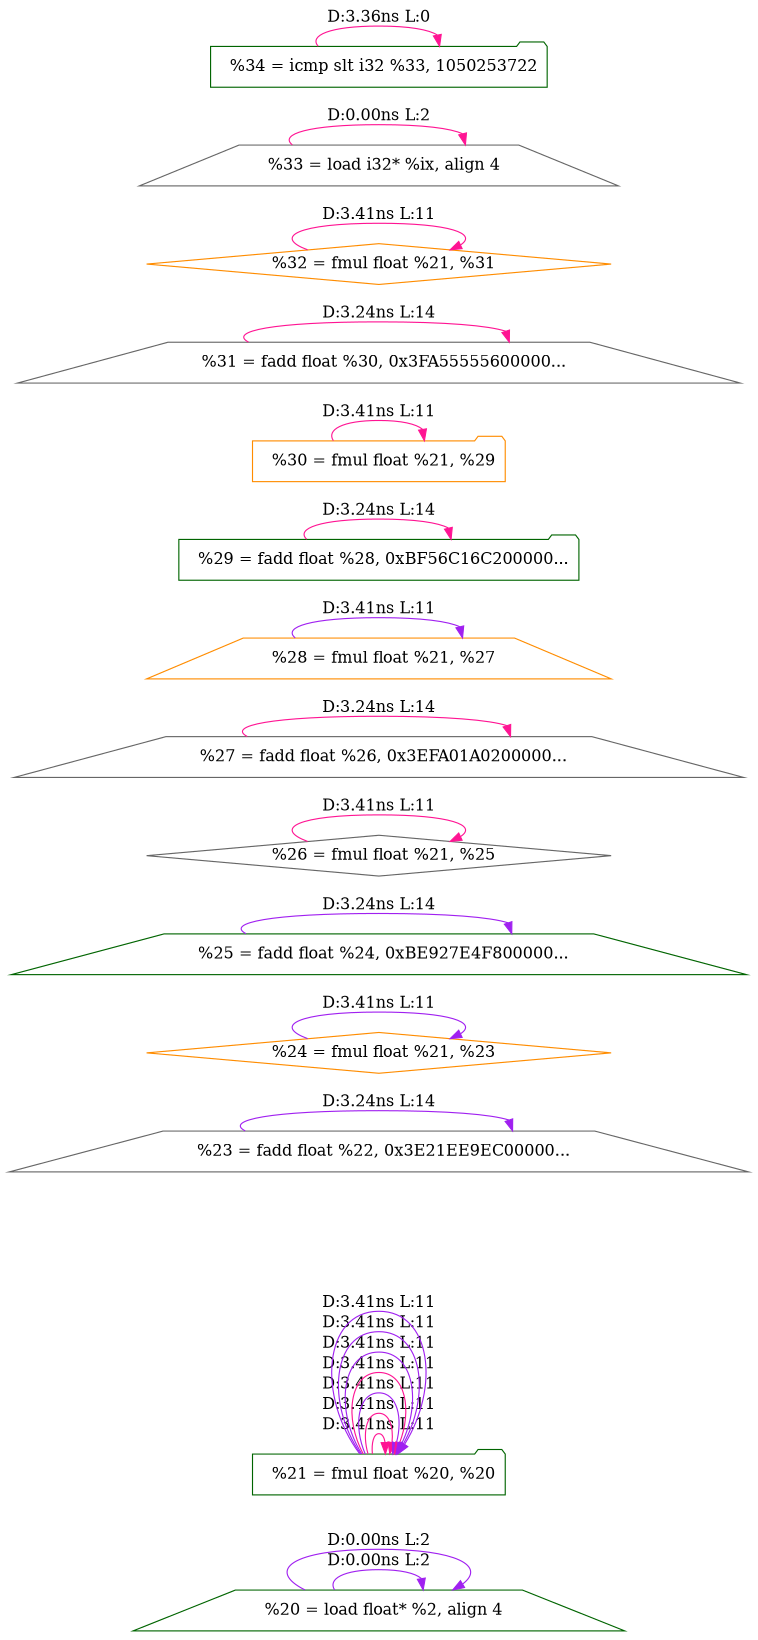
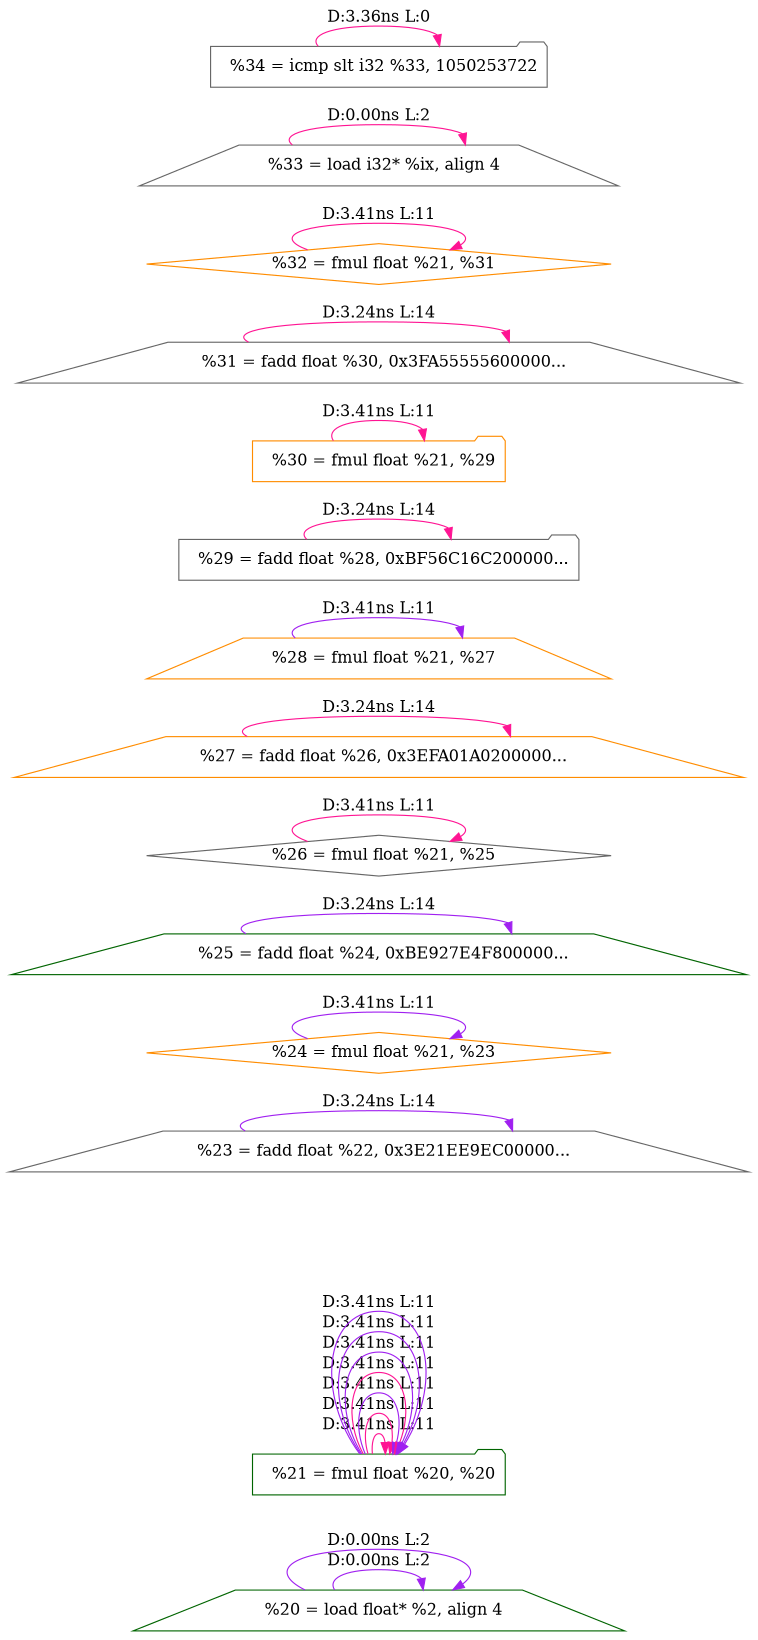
node "%34 = icmp slt i32 %33, 1050253722": color darkgreen -> gray40
node "%29 = fadd float %28, 0xBF56C16C200000...": color darkgreen -> gray40
node "%27 = fadd float %26, 0x3EFA01A0200000...": color gray40 -> darkorange
